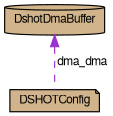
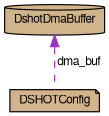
edge "DSHOTConfig" -> "DshotDmaBuffer": label " dma_dma" -> " dma_buf"
